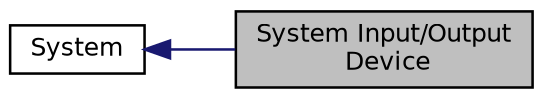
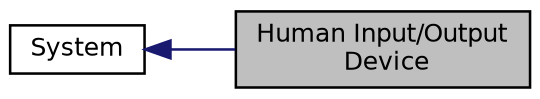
node "System Input/Output Device": label "System Input/Output Device" -> "Human Input/Output Device"
